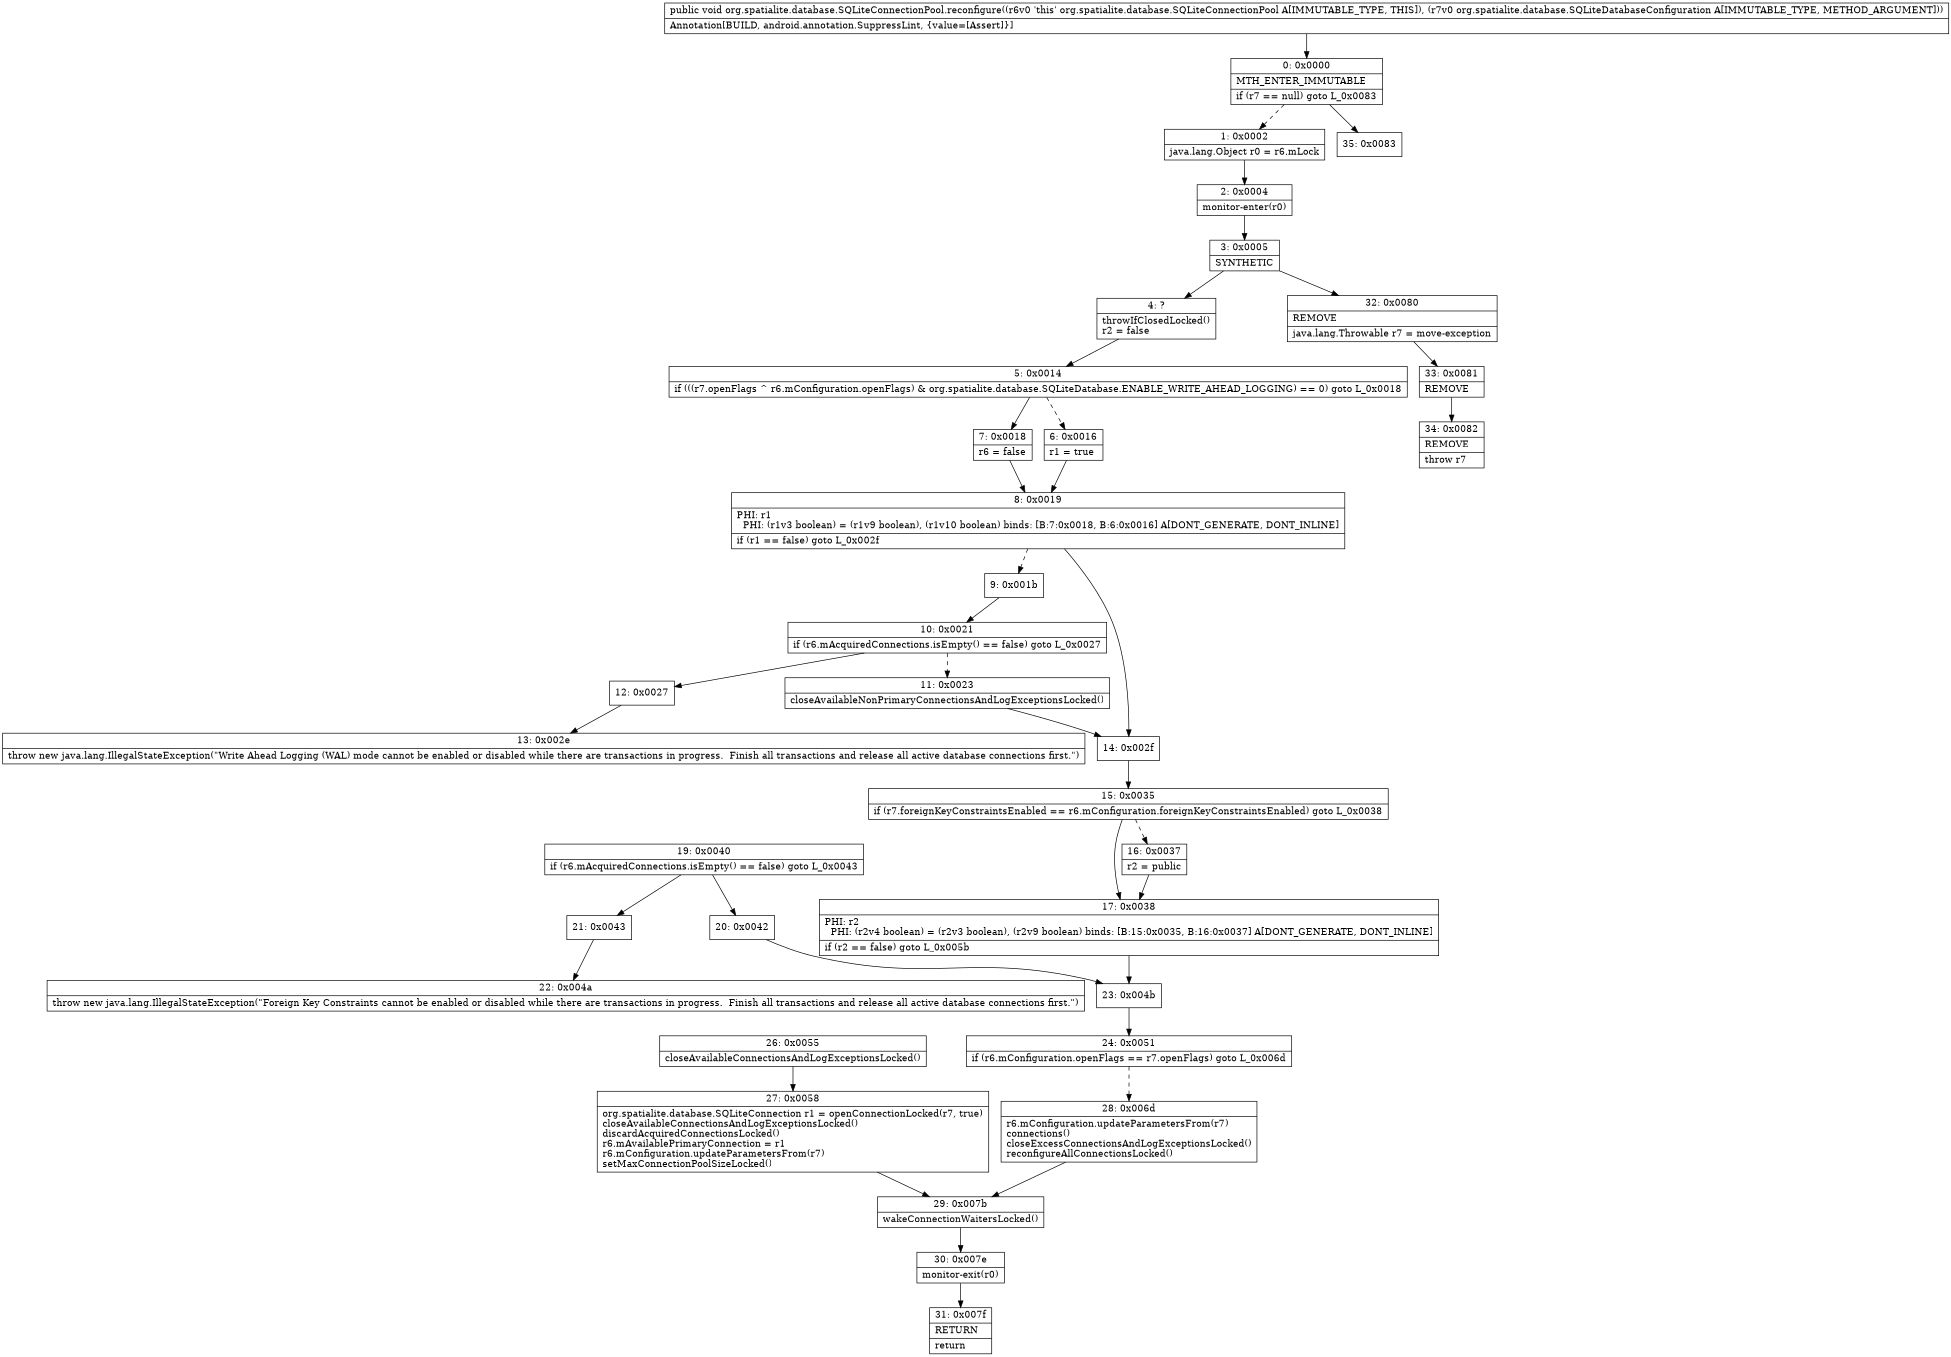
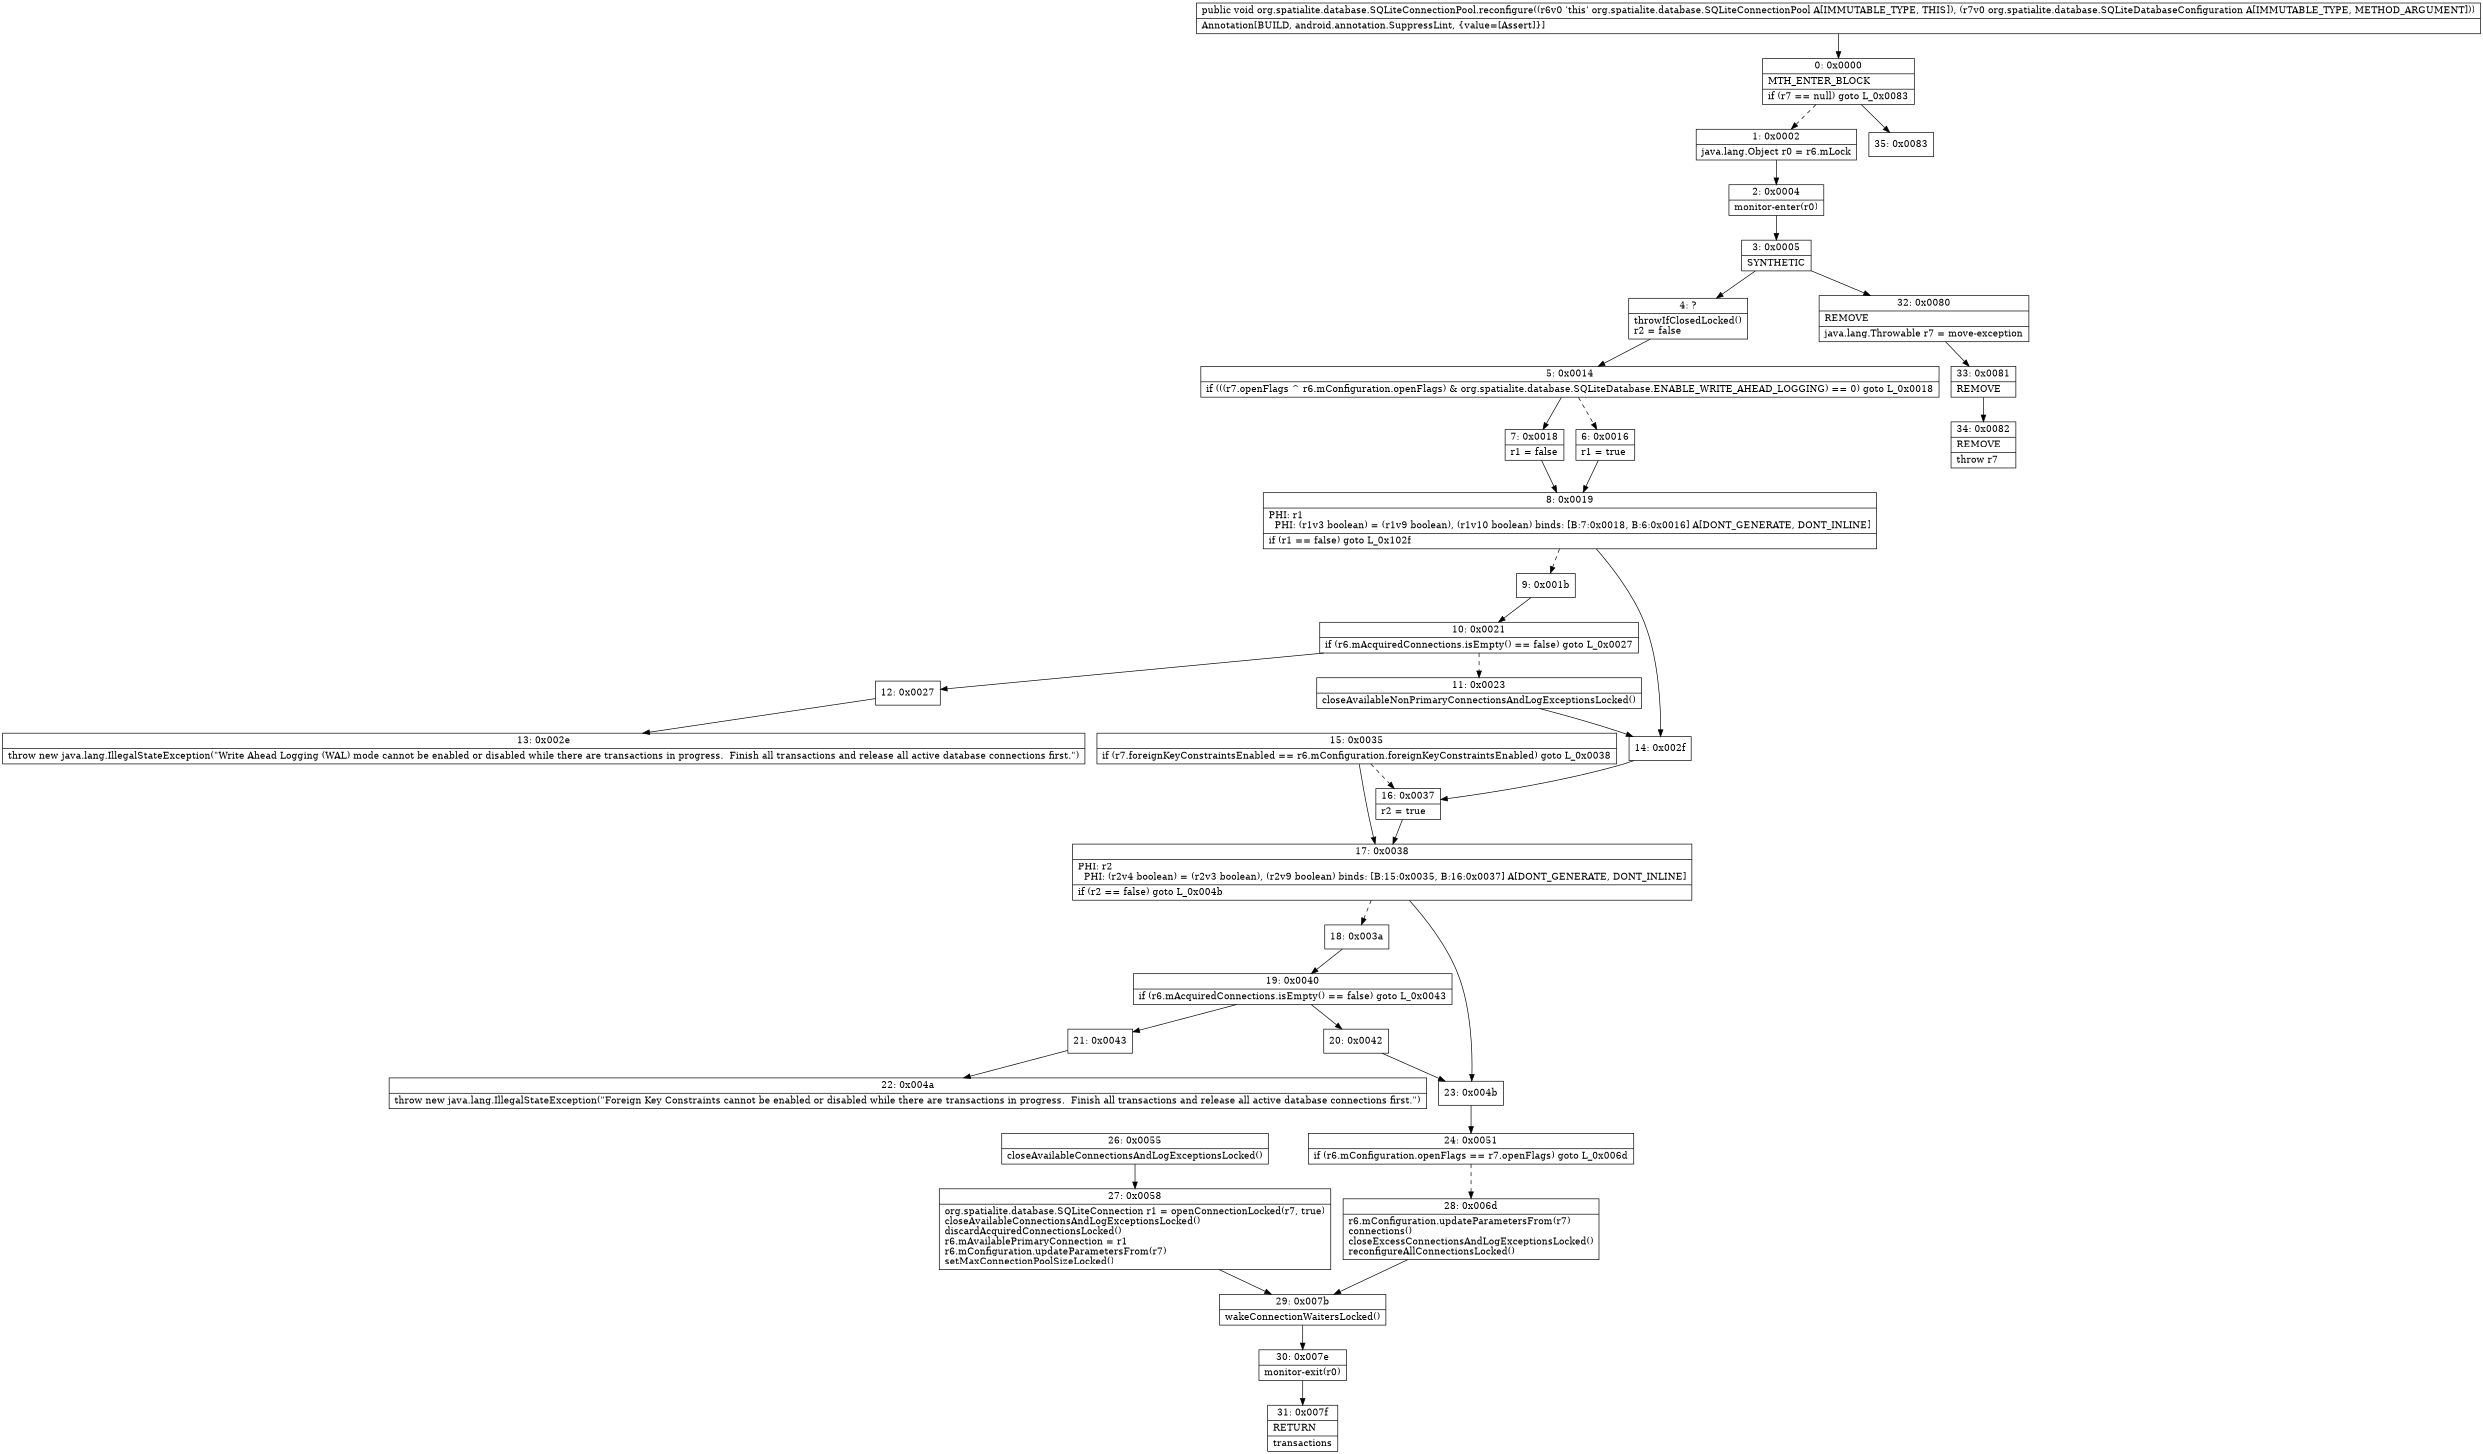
node "0: 0x0000": text "MTH_ENTER_IMMUTABLE" -> "MTH_ENTER_BLOCK"
node "7: 0x0018": text "r6 = false" -> "r1 = false"
node "8: 0x0019": text "if (r1 == false) goto L_0x002f" -> "if (r1 == false) goto L_0x102f"
edge "14: 0x002f" -> "15: 0x0035": now "14: 0x002f" -> "16: 0x0037"
node "16: 0x0037": text "r2 = public" -> "r2 = true"
node "18: 0x003a": added
node "17: 0x0038": text "if (r2 == false) goto L_0x005b" -> "if (r2 == false) goto L_0x004b"
node "31: 0x007f": text "return" -> "transactions"
